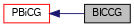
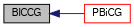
edge "BICCG" -> "PBiCG": reversed
